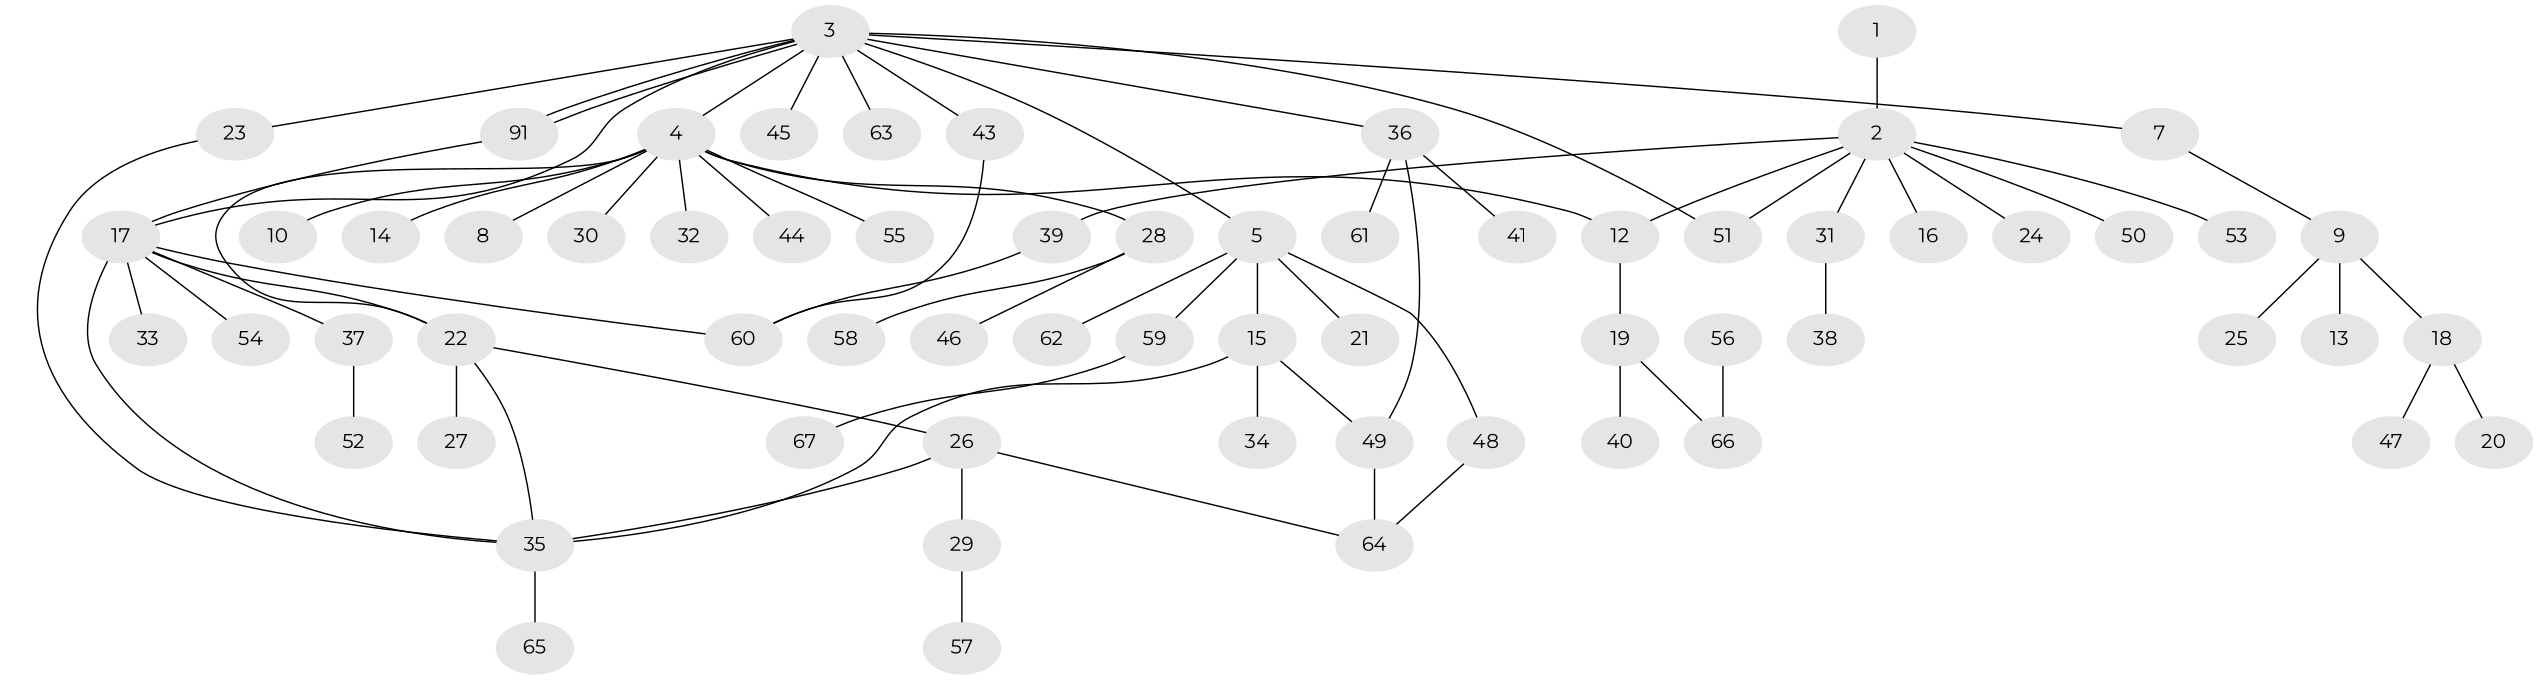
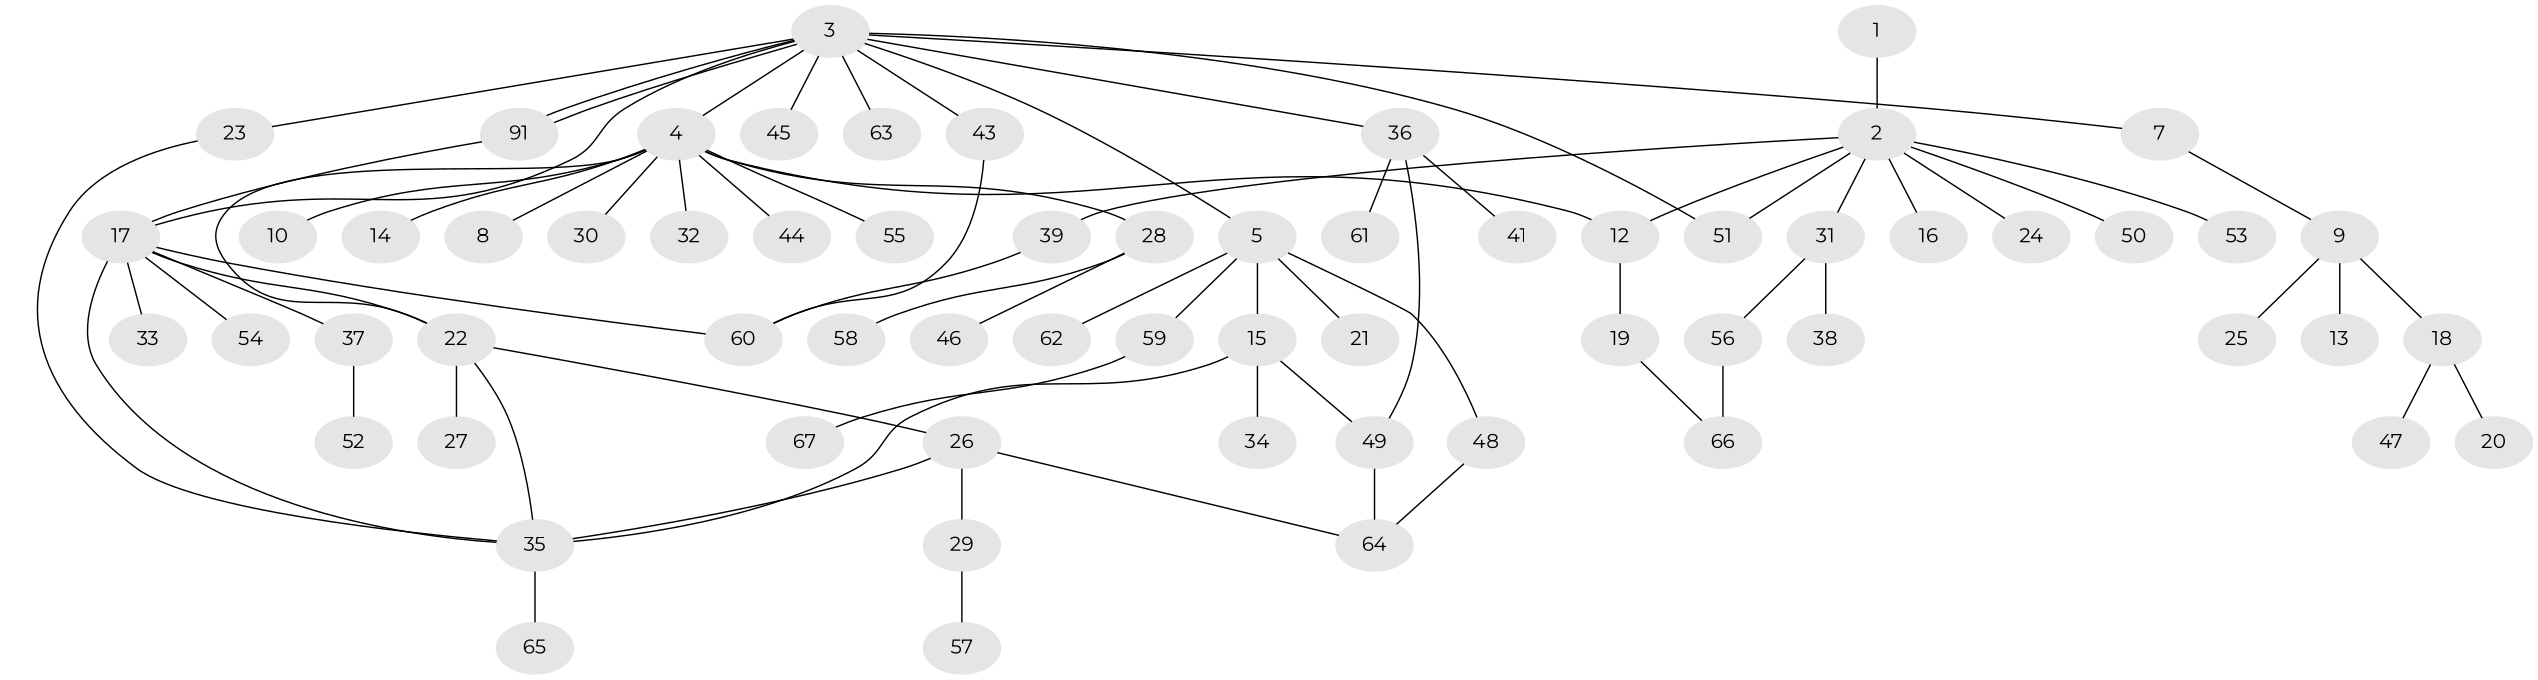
edge "31" -- "56": added
node "40": removed
